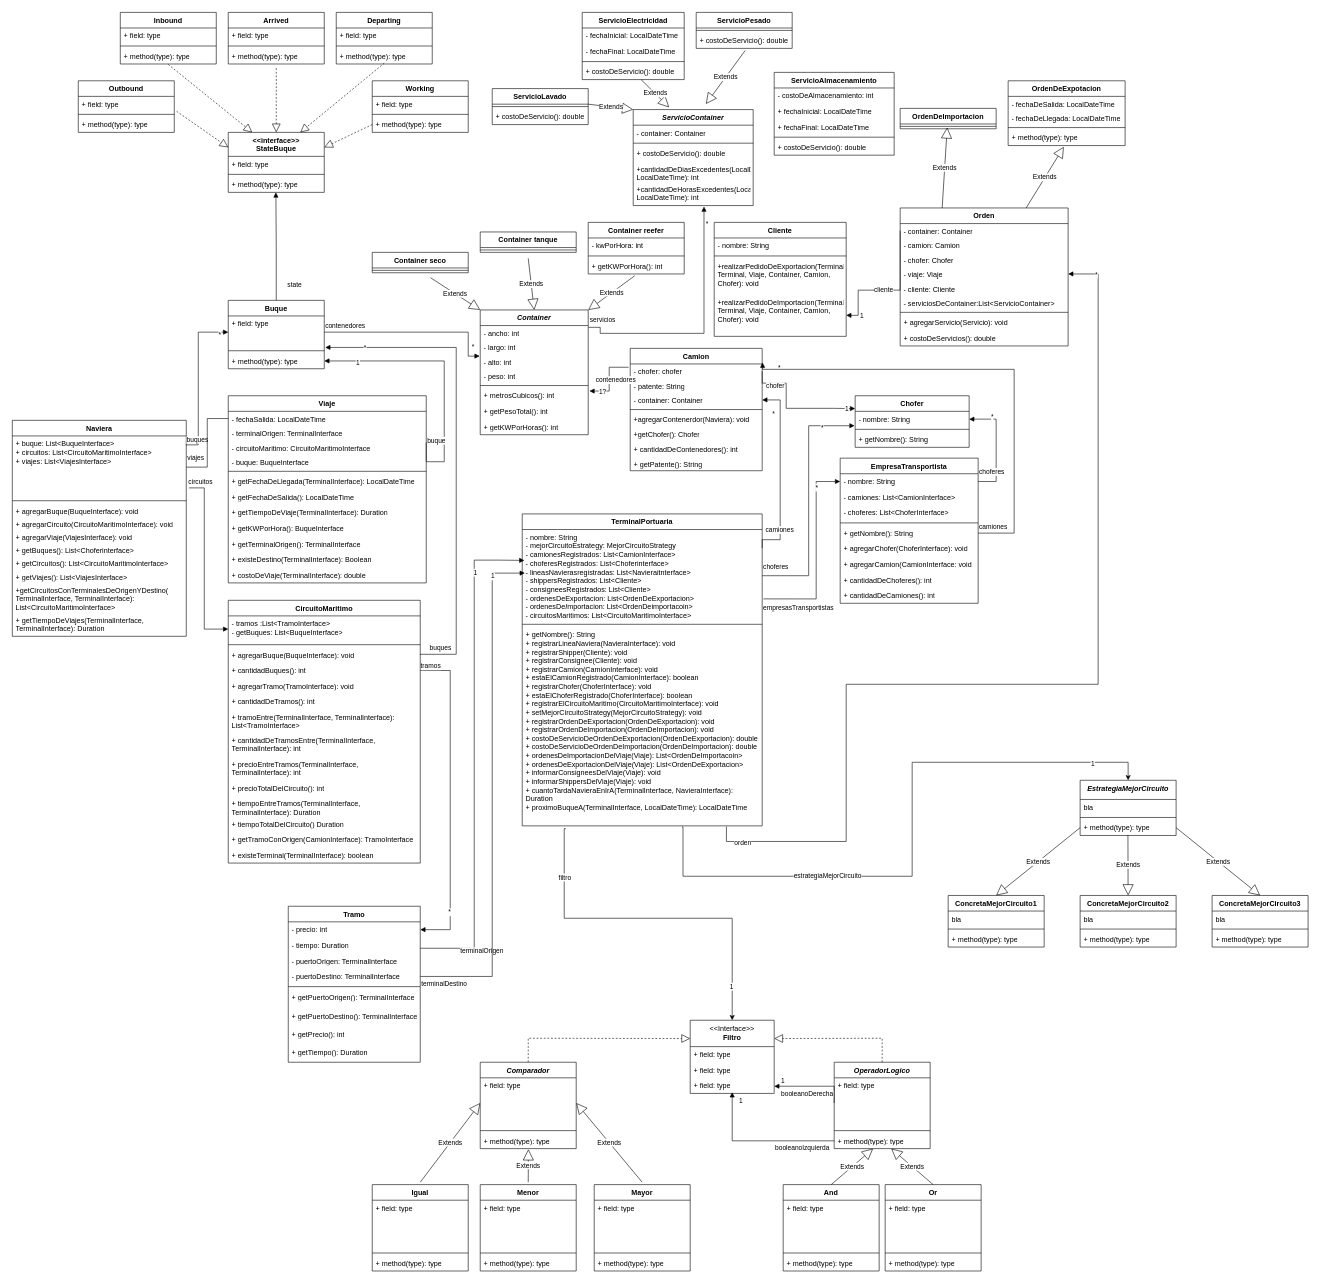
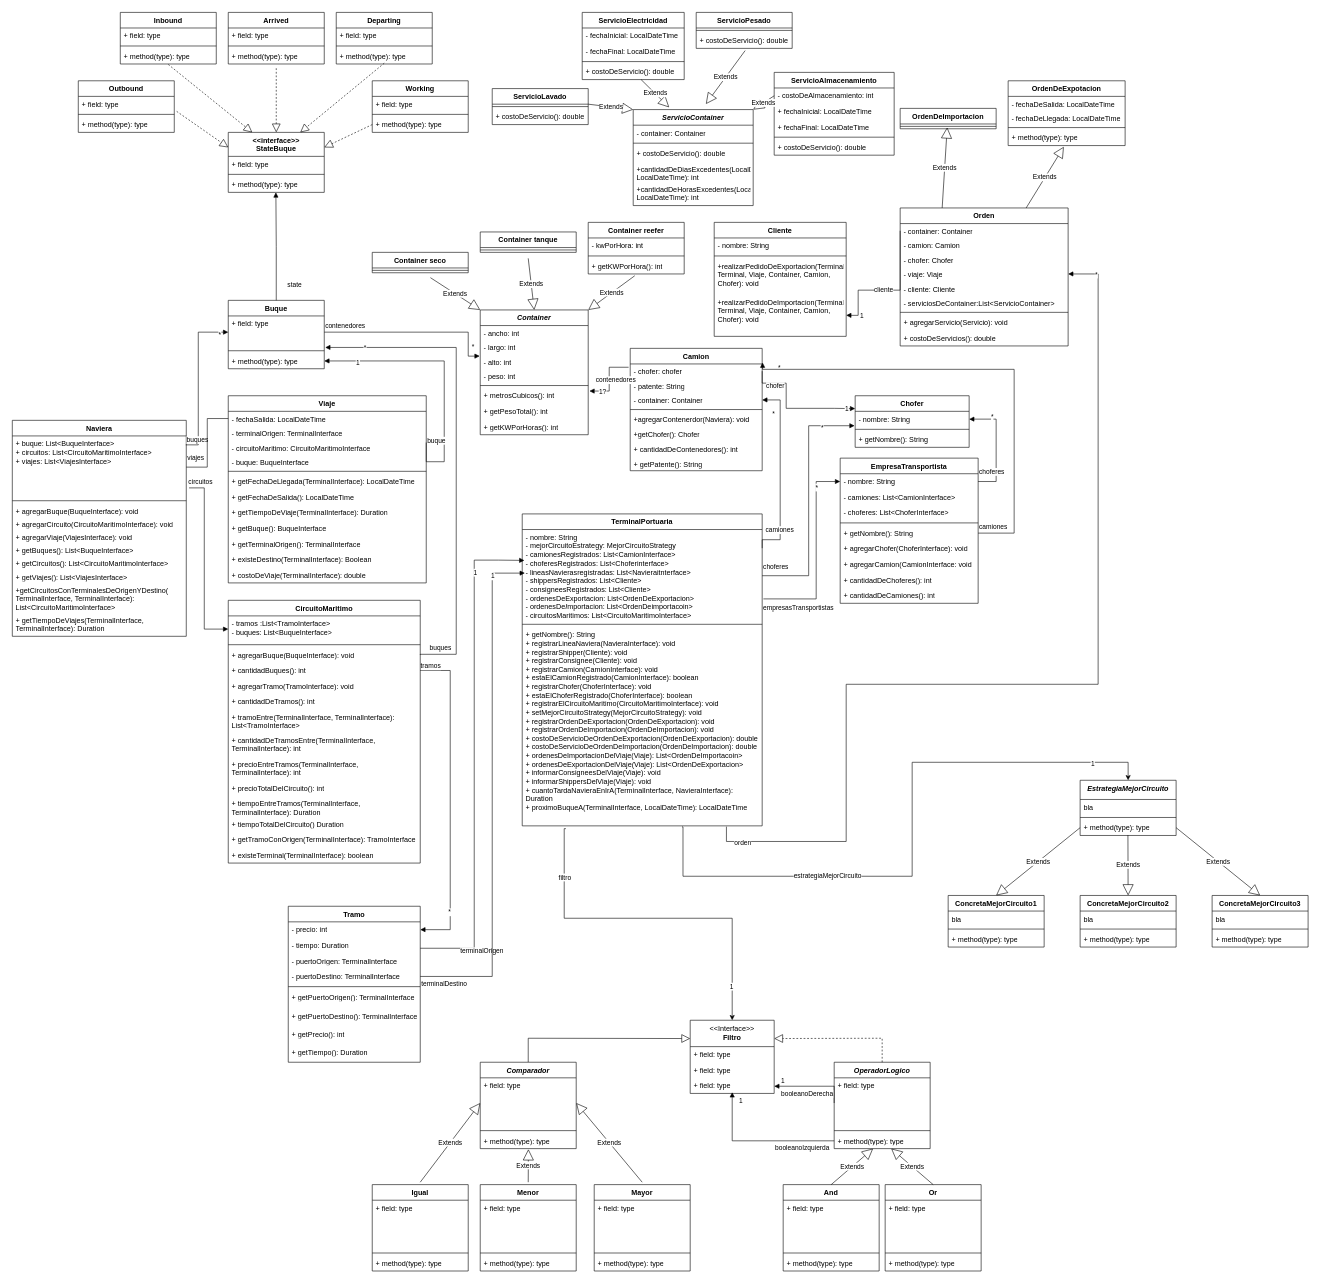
edge "- costoDeAlmacenamiento: int" -> "ServicioContainer": added, label "Extends"
edge "- ancho: int" -> "+cantidadDeHorasExcedentes(LocalDateTime, LocalDateTime): int": removed, labels "servicios", "*"
node "+ getKWPorHora(): BuqueInterface": label "+ getKWPorHora(): BuqueInterface" -> "+ getBuque(): BuqueInterface"
node "+ getBuques(): List<Choferinterface>": label "+ getBuques(): List<Choferinterface>" -> "+ getBuques(): List<BuqueInterface>"
node "- tramos :List<TramoInterface> - getBuques: List<BuqueInterface>": label "- tramos :List<TramoInterface> - getBuques: List<BuqueInterface>" -> "- tramos :List<TramoInterface> - buques: List<BuqueInterface>"
node "+ getTramoConOrigen(CamionInterface): TramoInterface": label "+ getTramoConOrigen(CamionInterface): TramoInterface" -> "+ getTramoConOrigen(TerminalInterface): TramoInterface"
edge "Comparador" -> "<<Interface>>Filtro": style dashed -> solid
